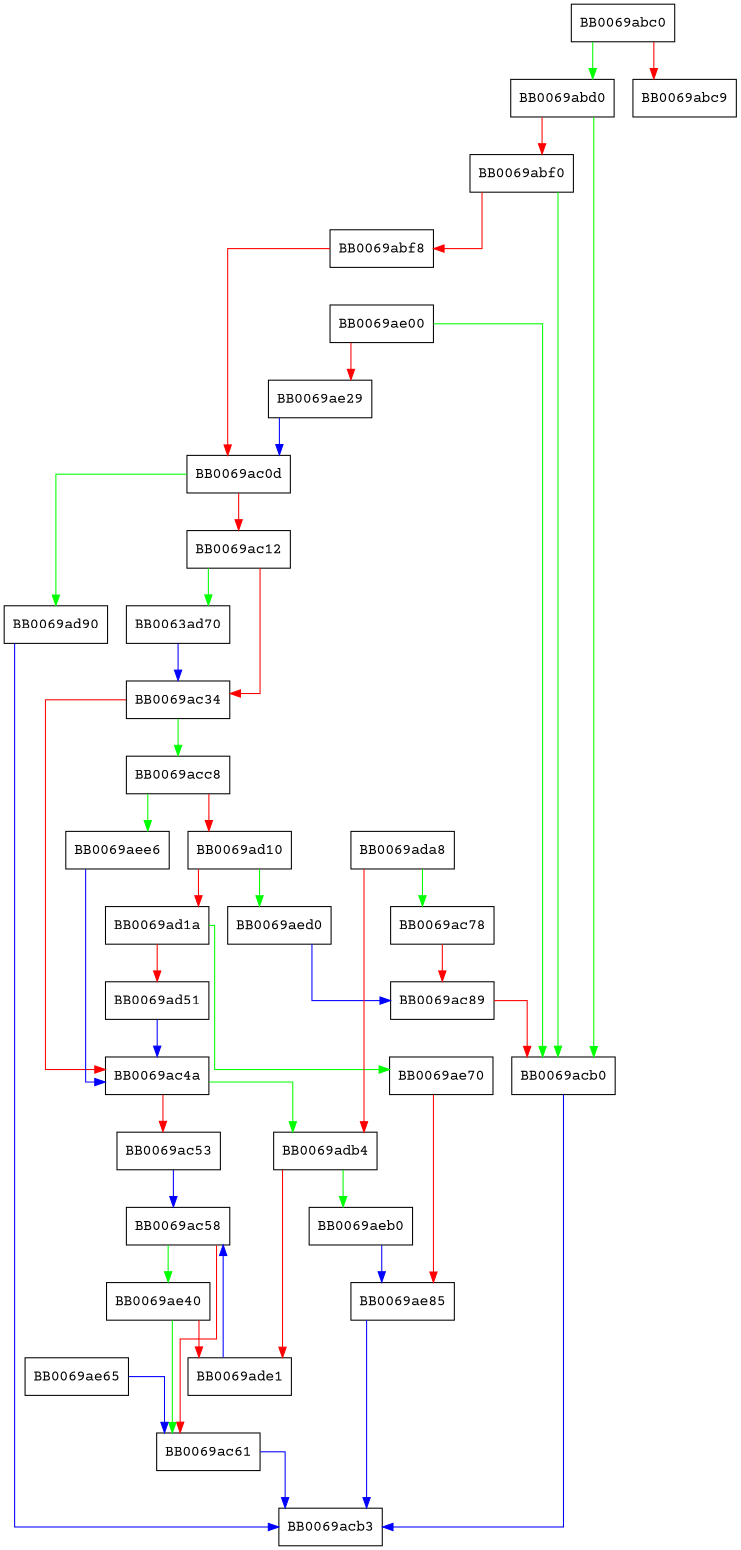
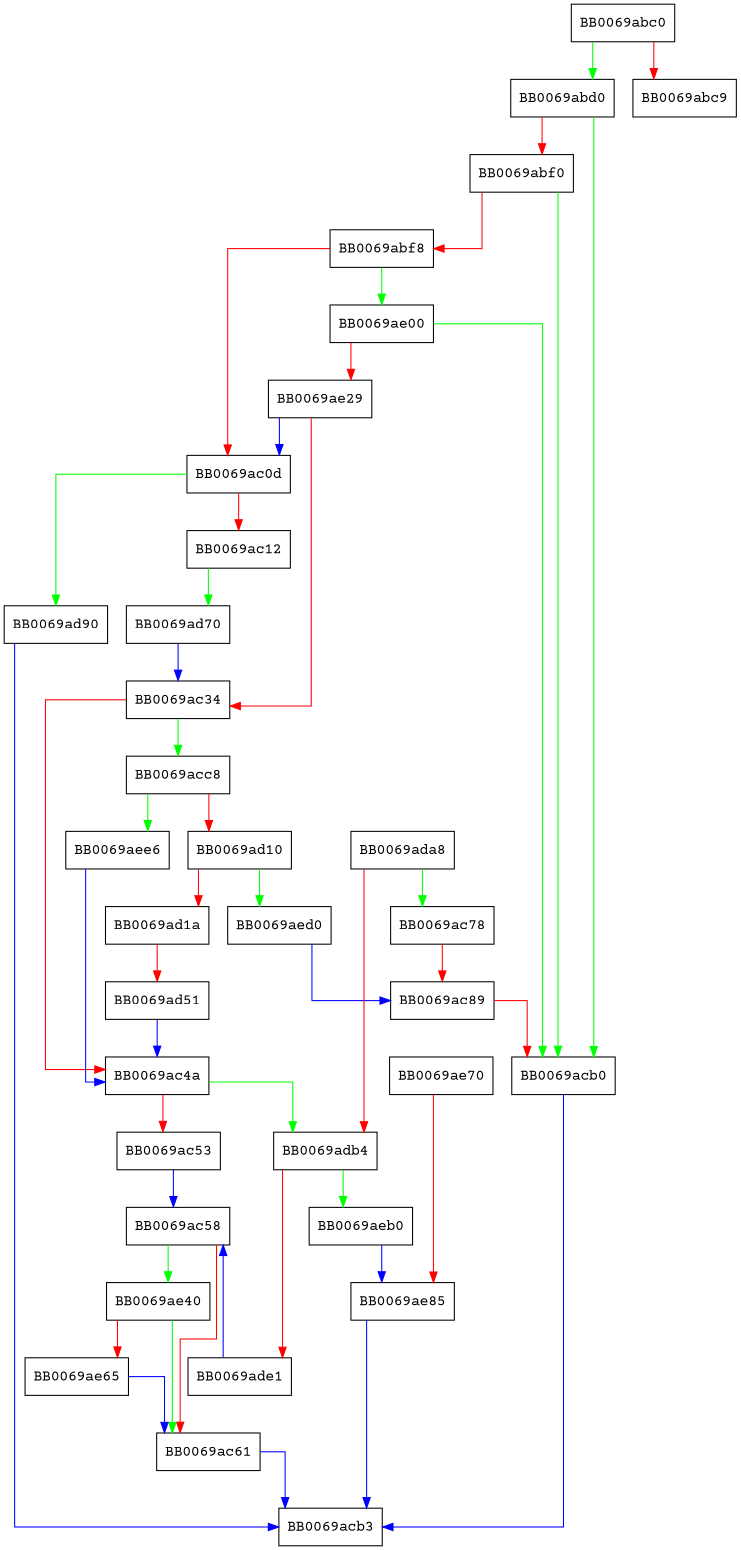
edge "BB0069abf8" -> "BB0069ae00": added
node "BB0063ad70": label "BB0063ad70" -> "BB0069ad70"
edge "BB0069ac12" -> "BB0069ac34": now "BB0069ae29" -> "BB0069ac34"
edge "BB0069ad1a" -> "BB0069ae70": removed
edge "BB0069ae40" -> "BB0069ade1": now "BB0069ae40" -> "BB0069ae65"
